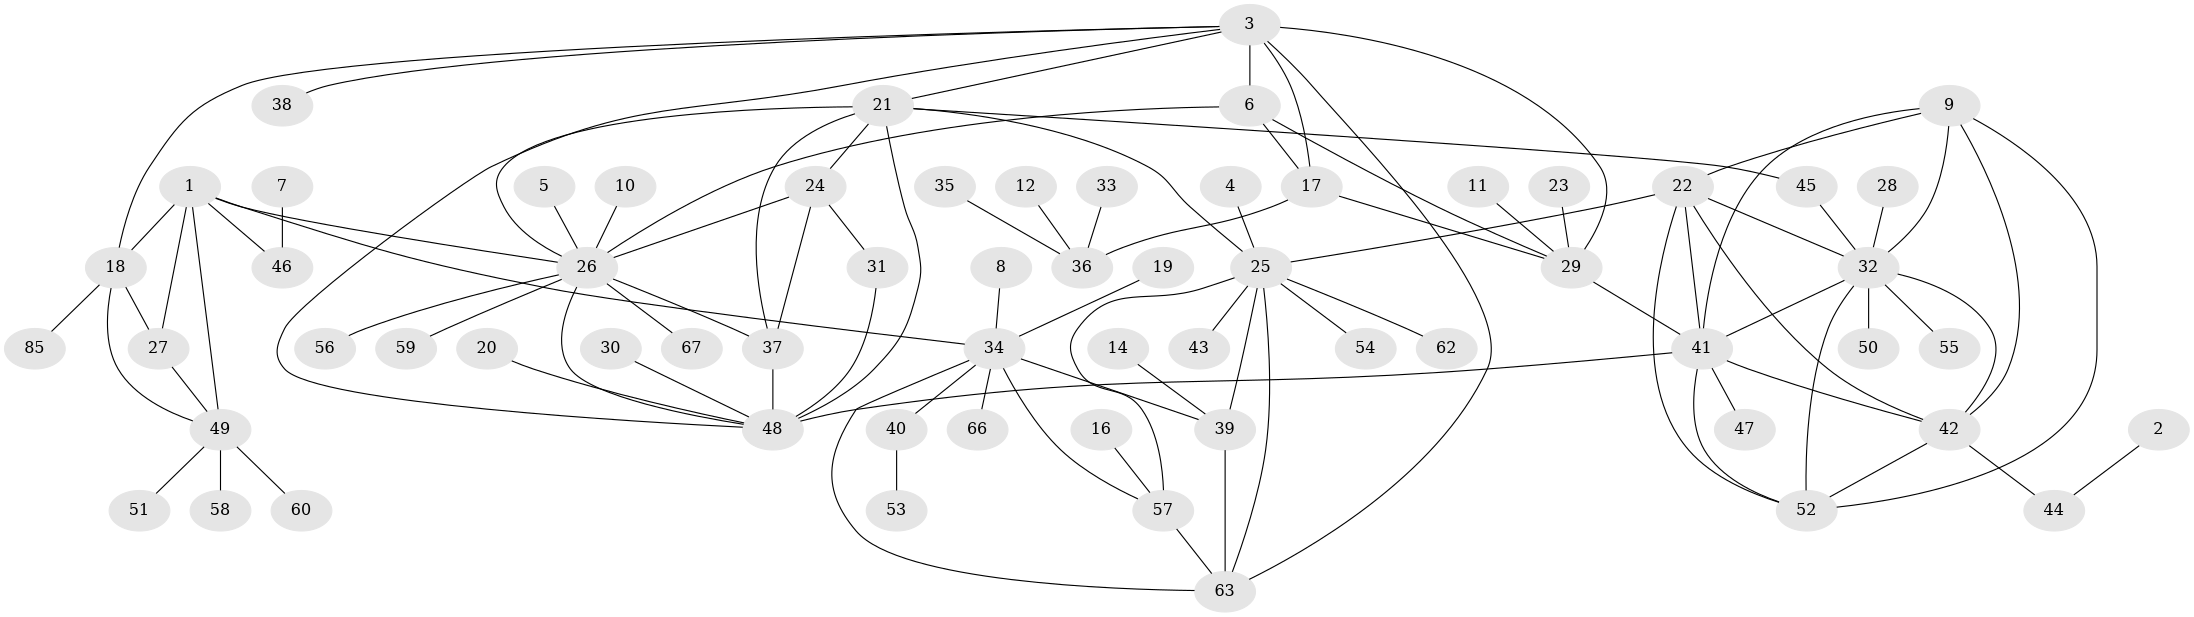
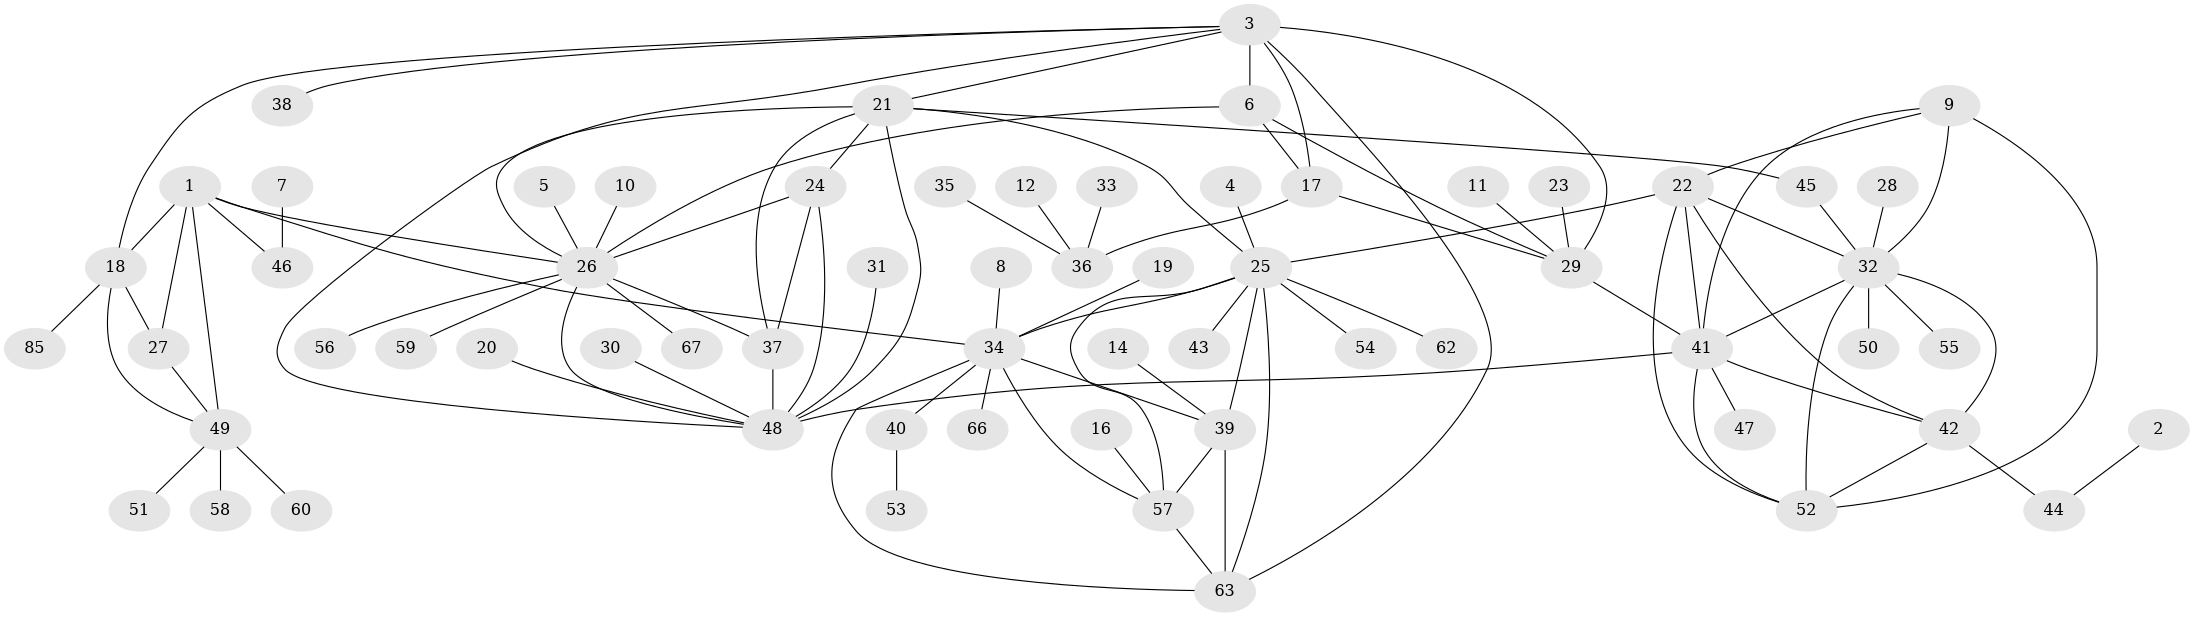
edge "24" -- "31": now "24" -- "48"
edge "9" -- "42": removed
edge "25" -- "34": added
edge "39" -- "57": added
